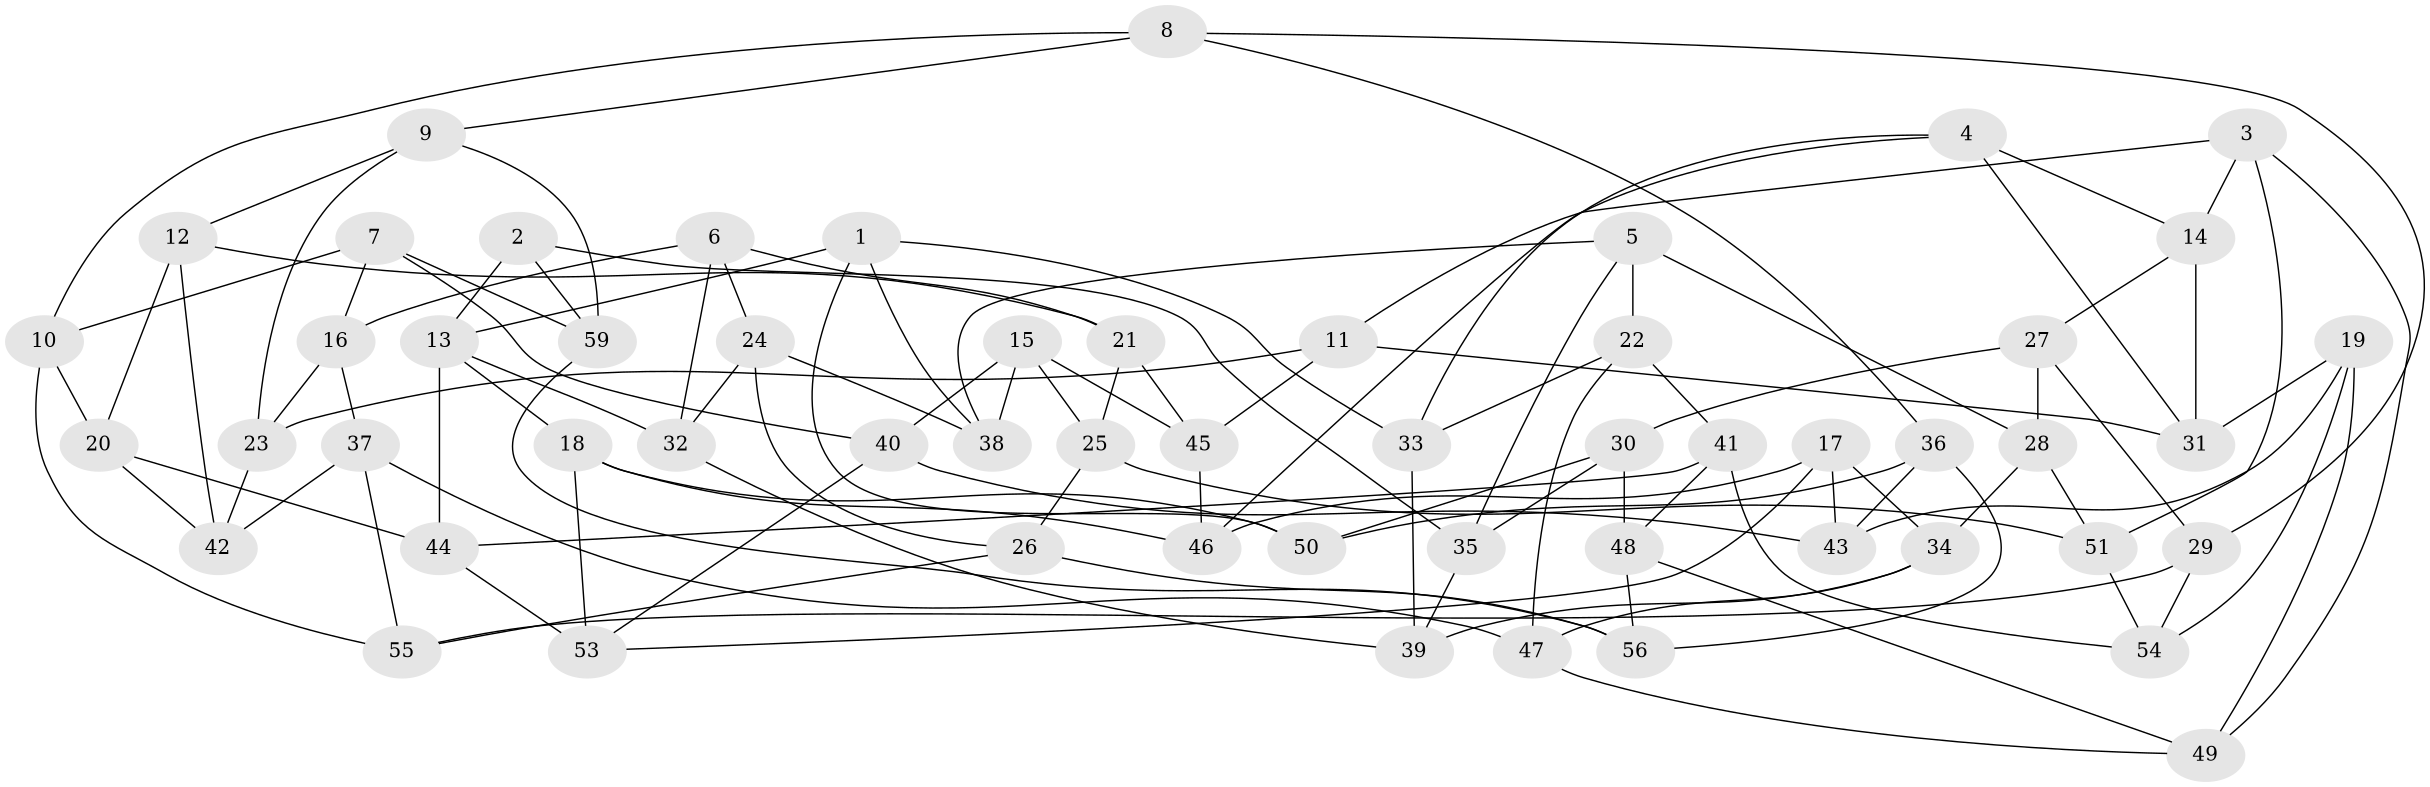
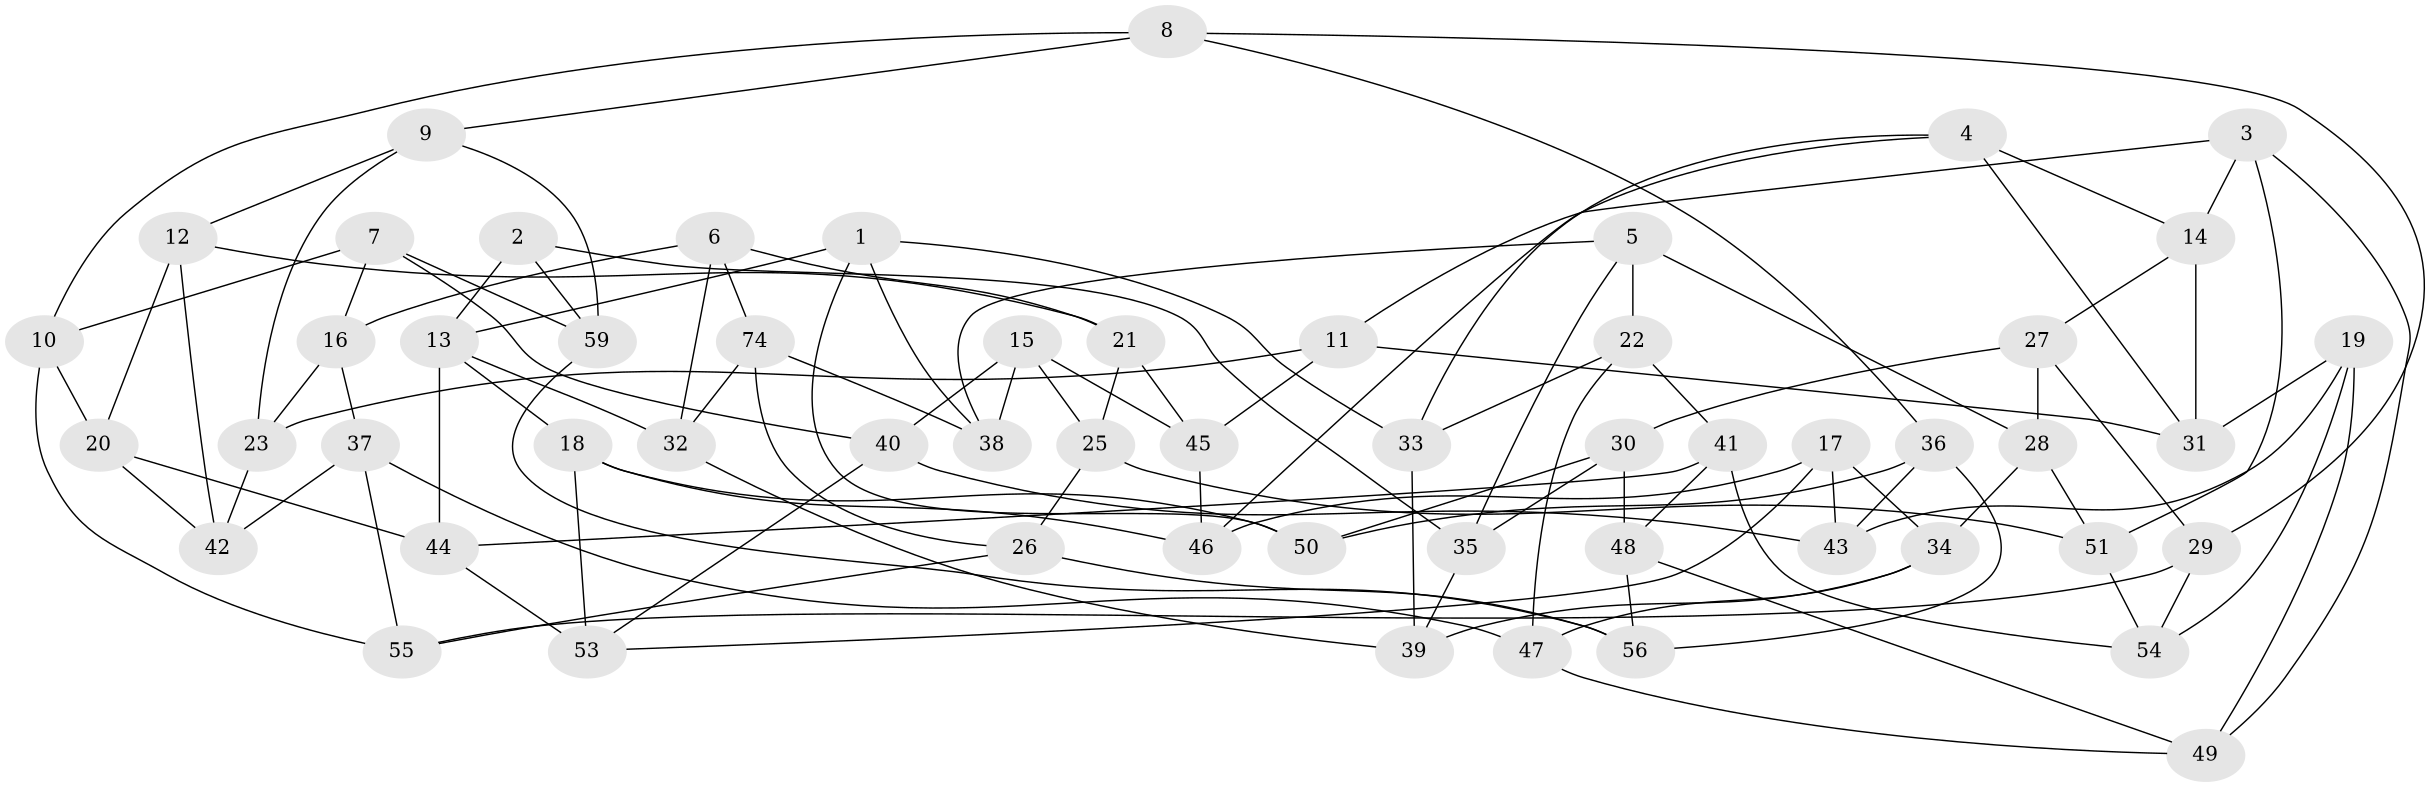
node "24": label "24" -> "74"
